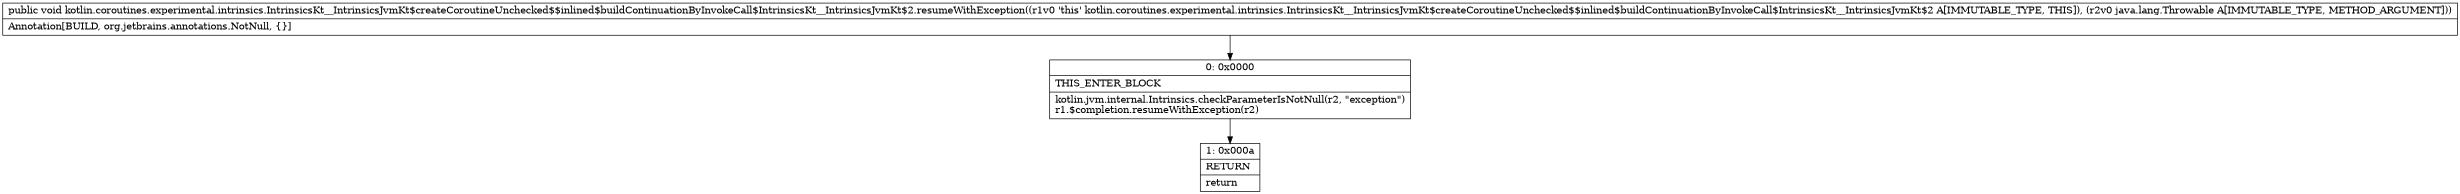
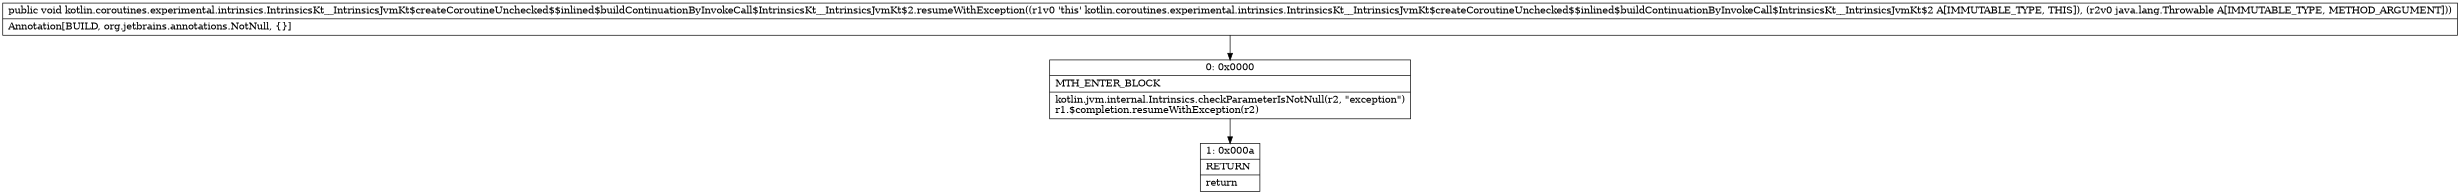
node "0: 0x0000": text "THIS_ENTER_BLOCK" -> "MTH_ENTER_BLOCK"
